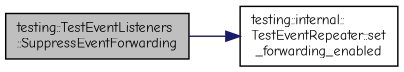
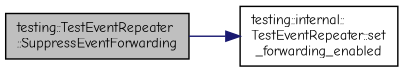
node "testing::TestEventListeners ::SuppressEventForwarding": label "testing::TestEventListeners ::SuppressEventForwarding" -> "testing::TestEventRepeater ::SuppressEventForwarding"
